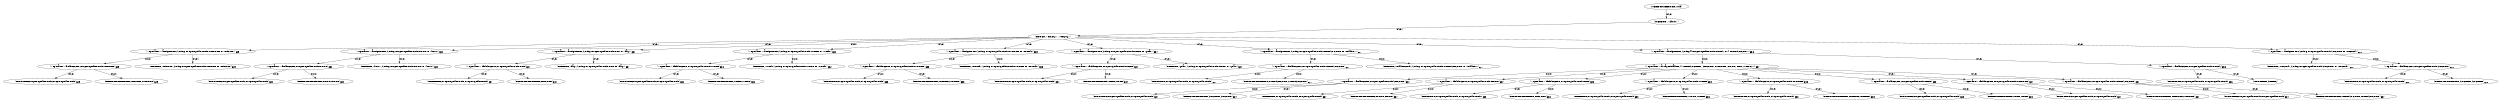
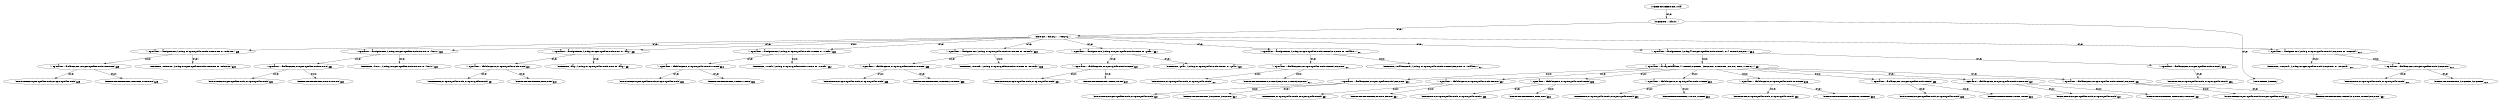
edge "(<operator>.fieldAccess,PropertyFile$Unit.UNITS)" -> "(MODIFIER,STATIC)": now "(METHOD,<clinit>)" -> "(MODIFIER,STATIC)"
